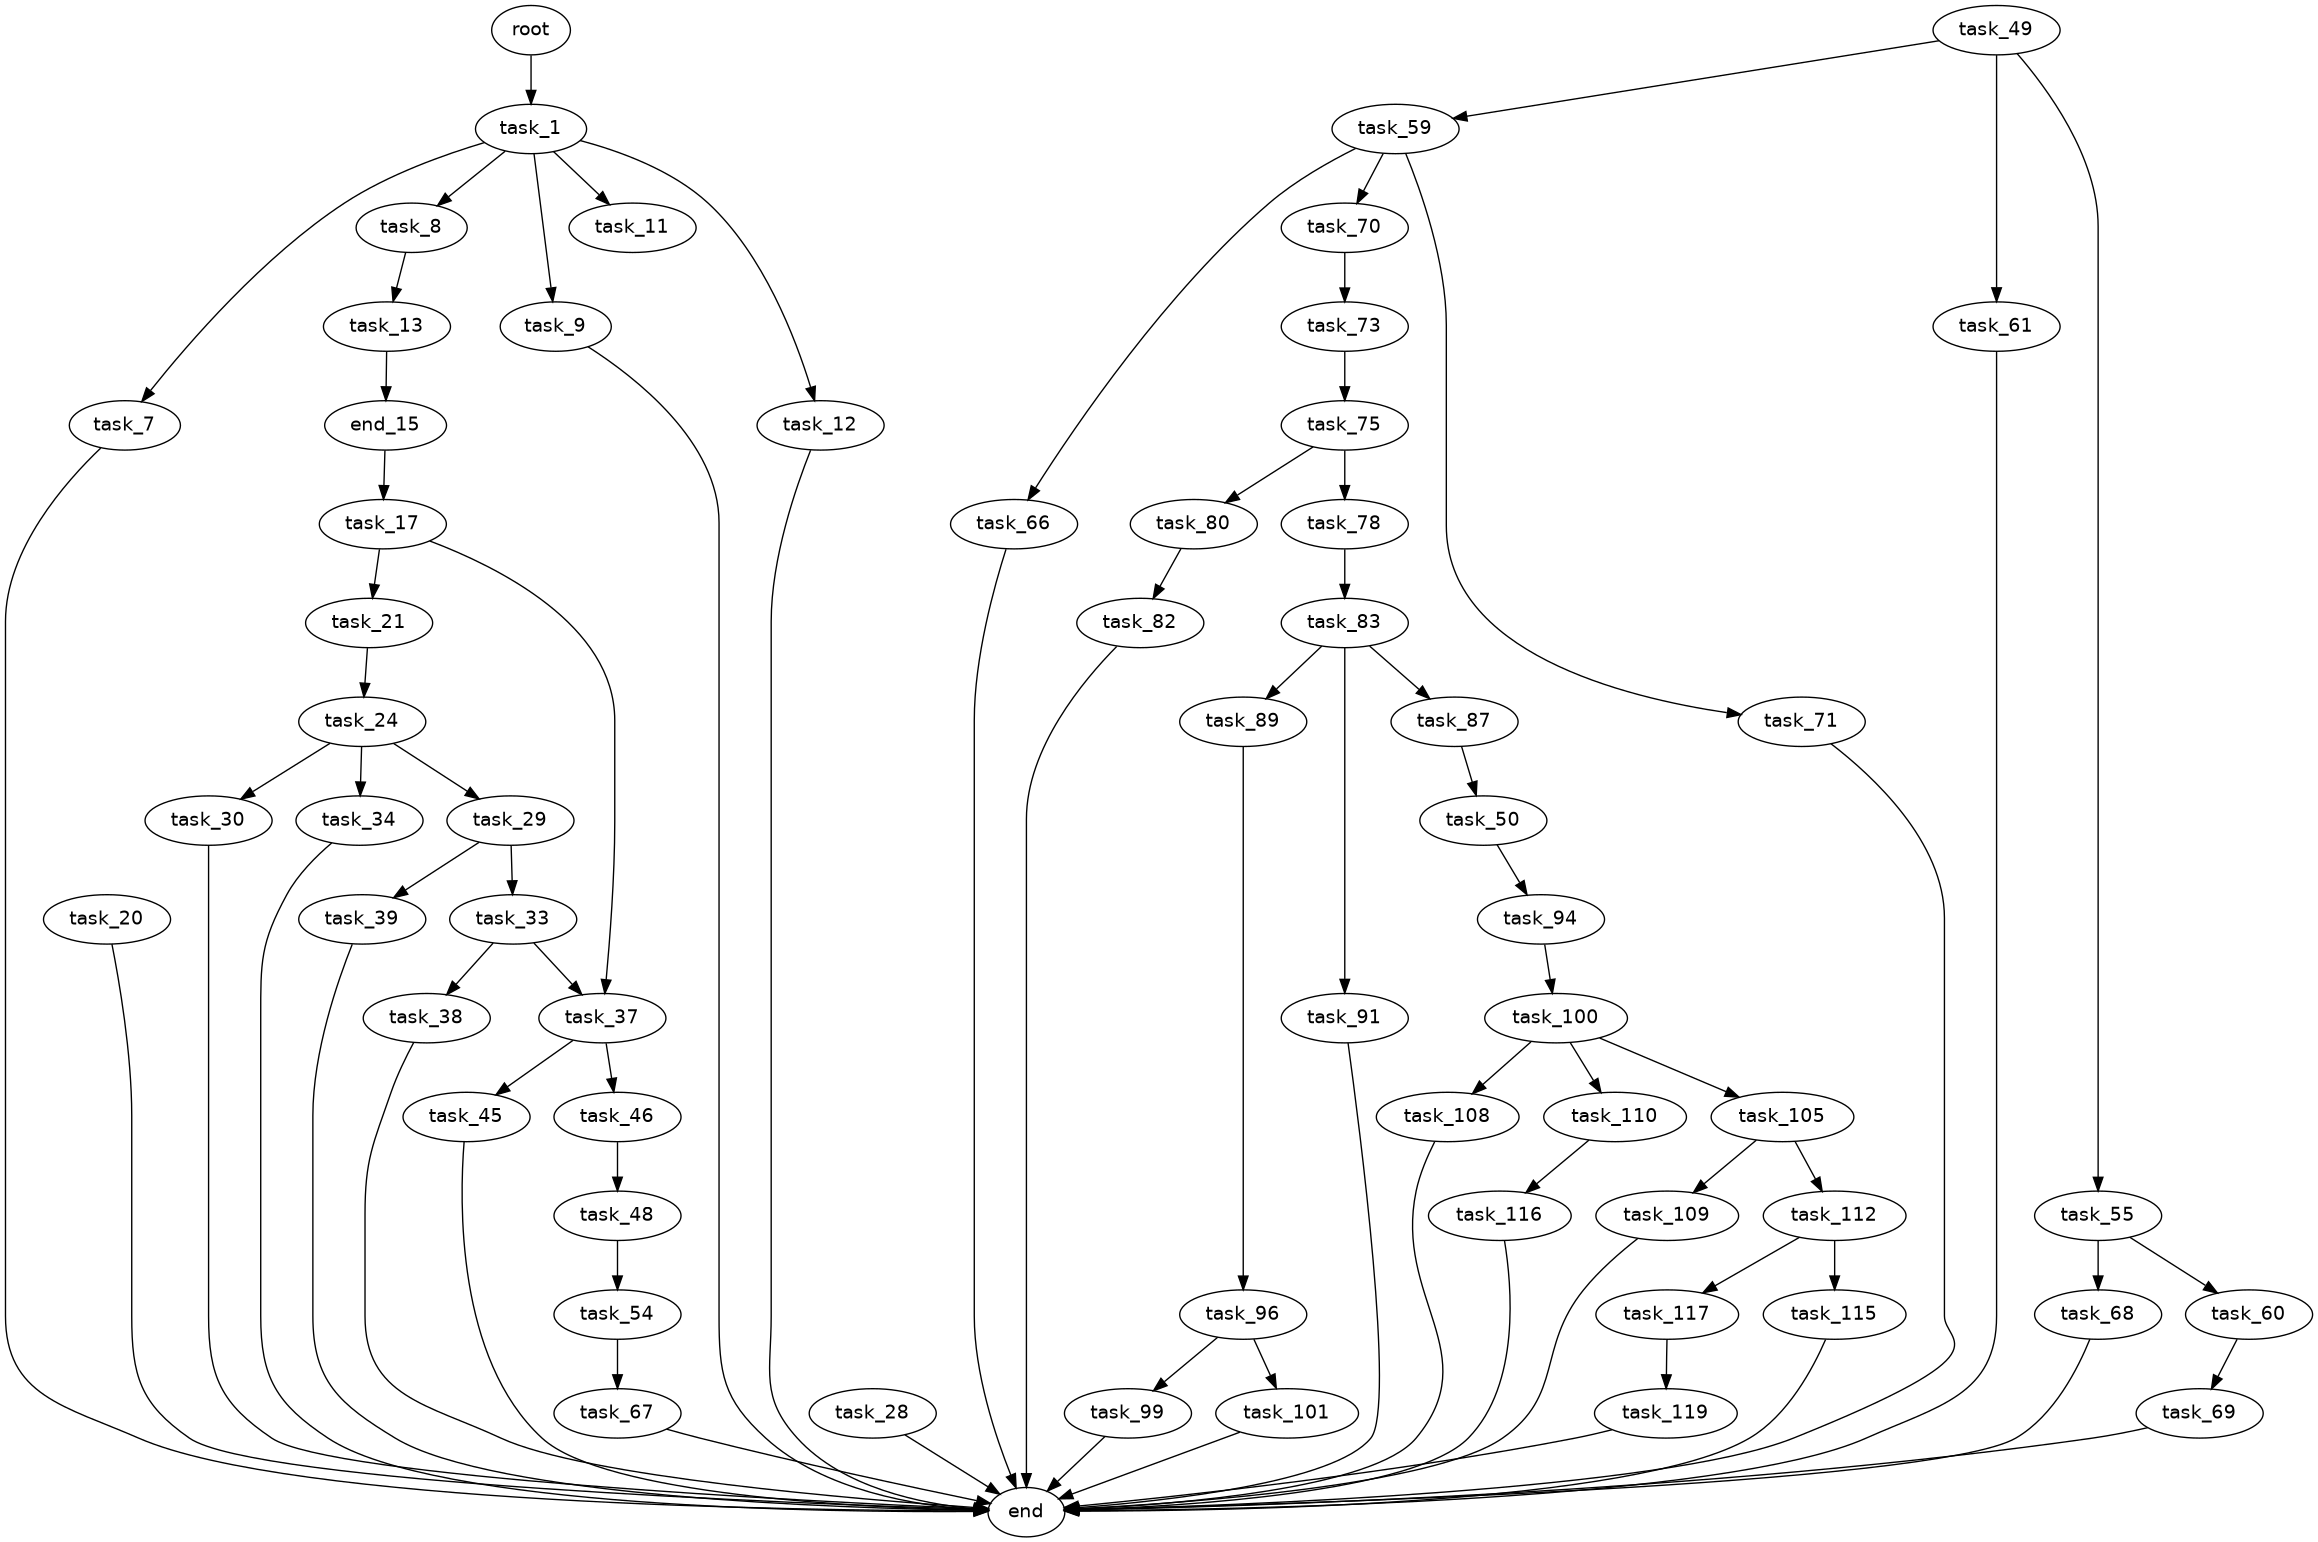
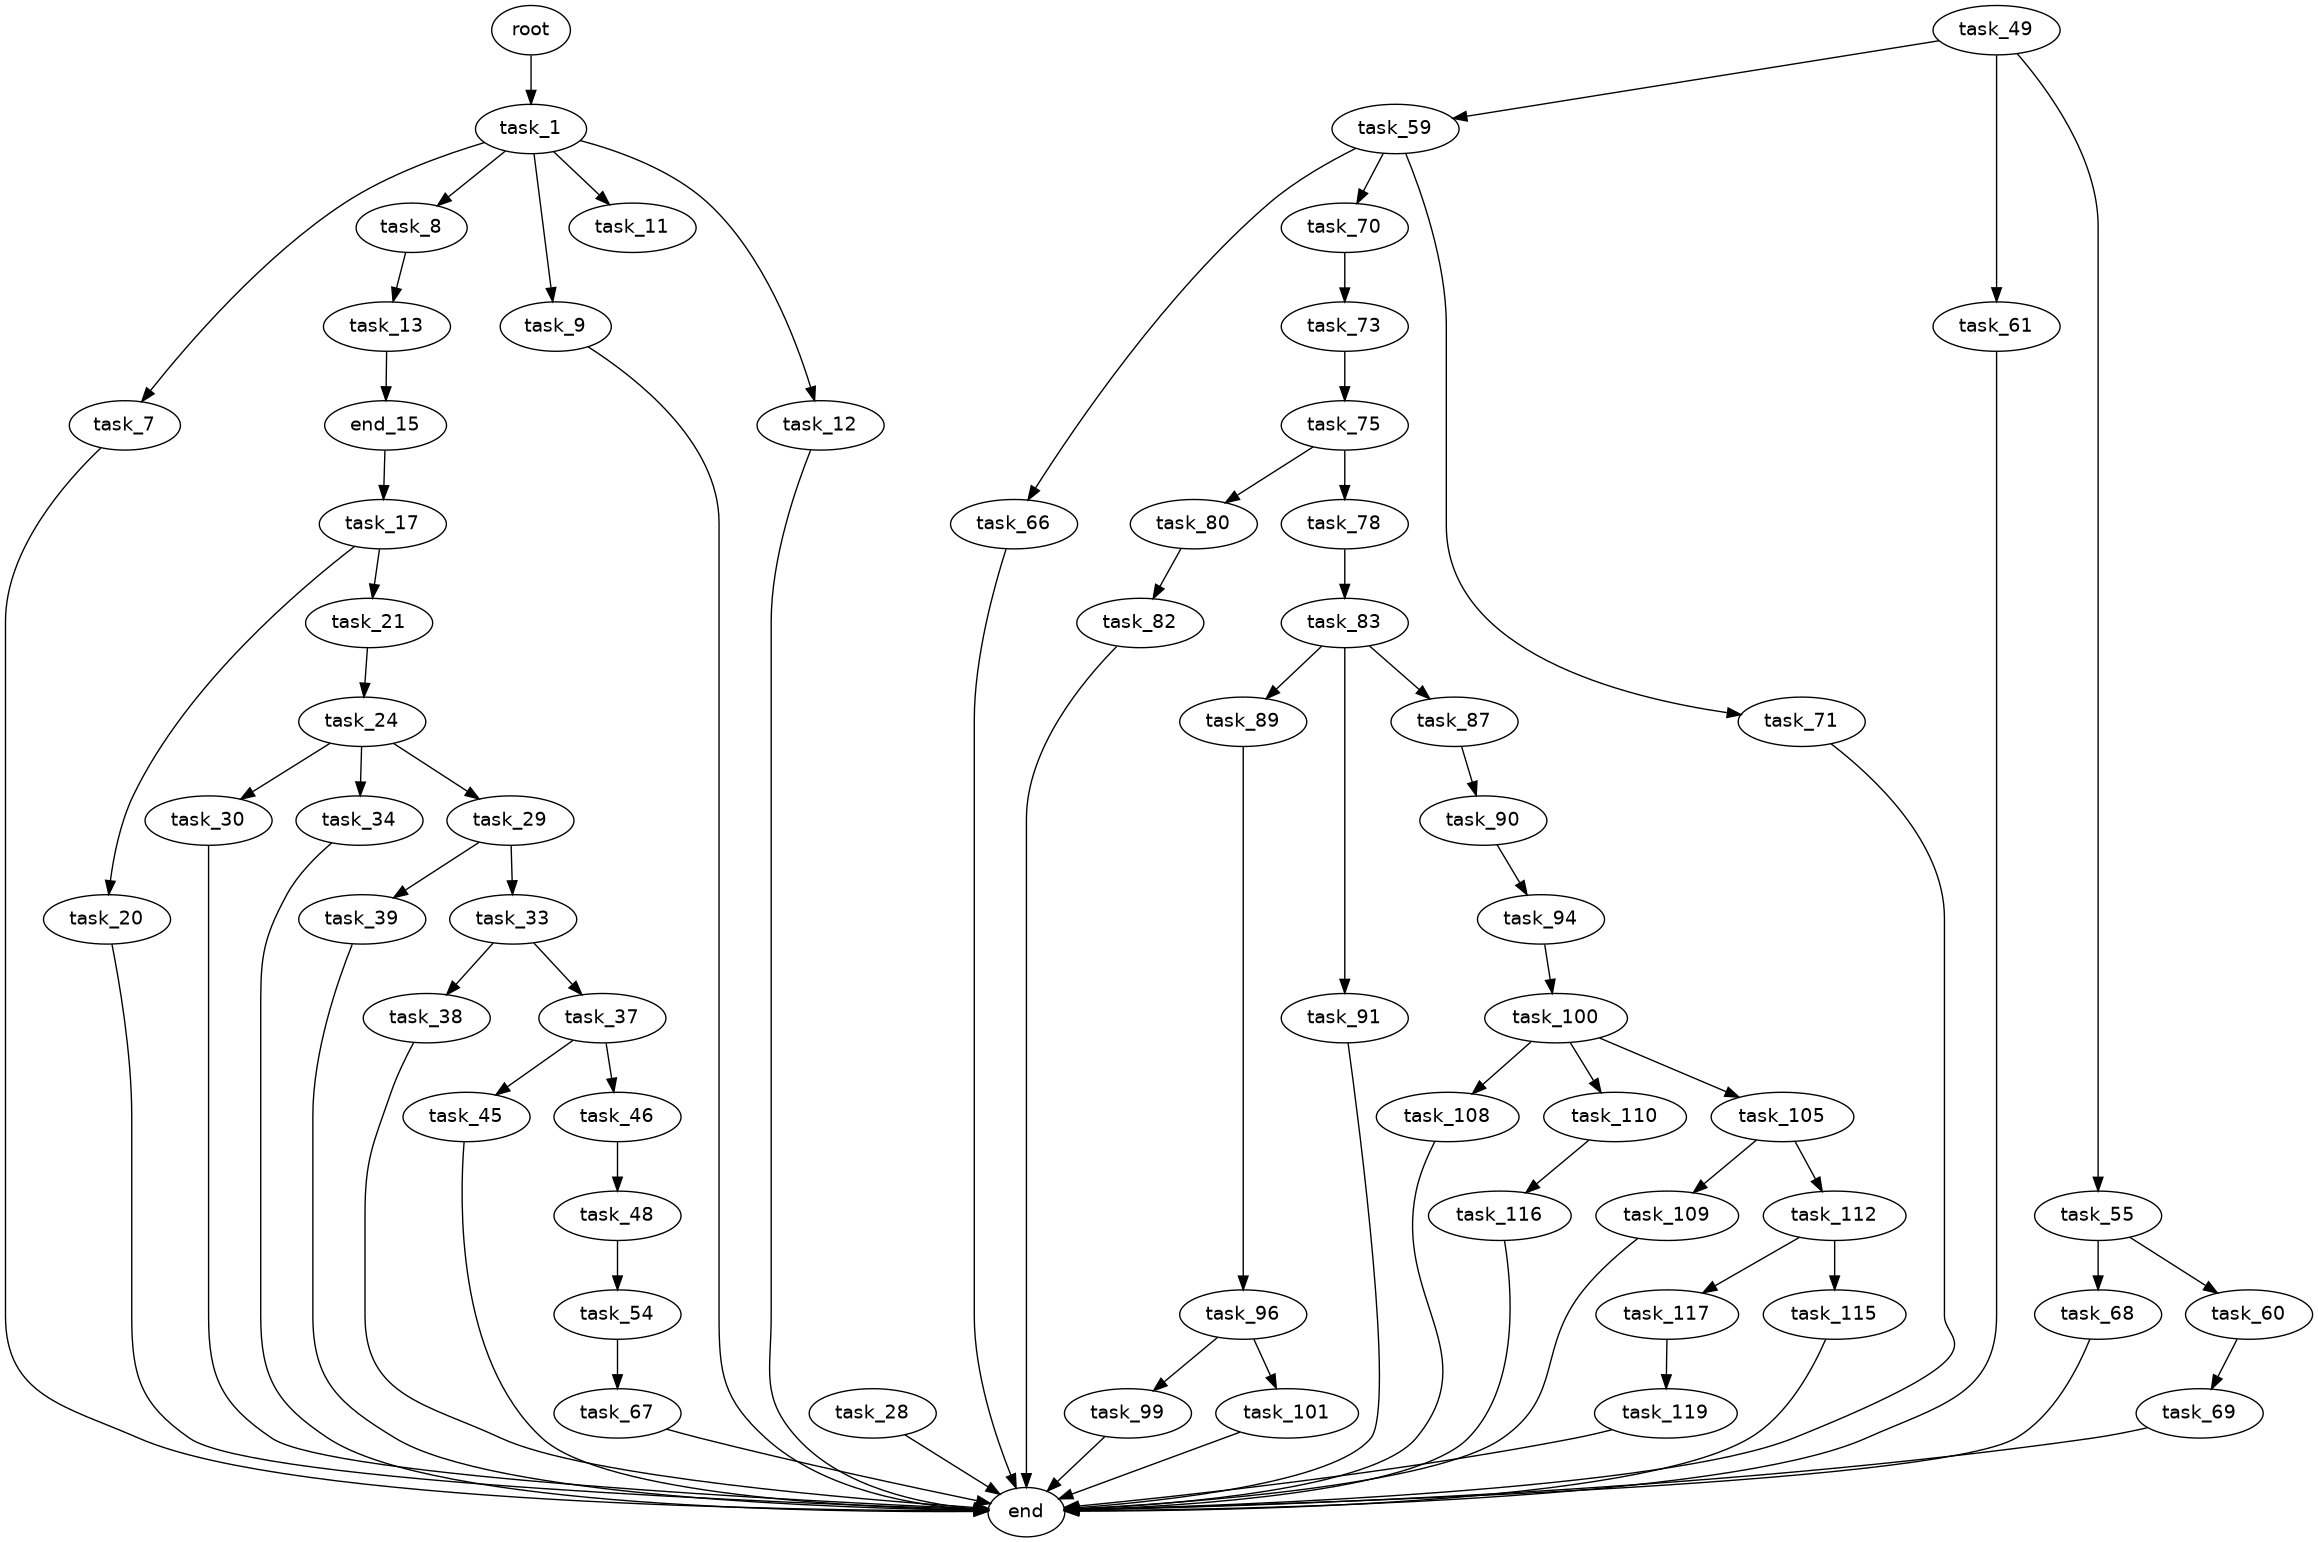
edge "task_17" -> "task_37": now "task_17" -> "task_20"
node "task_50": label "task_50" -> "task_90"
